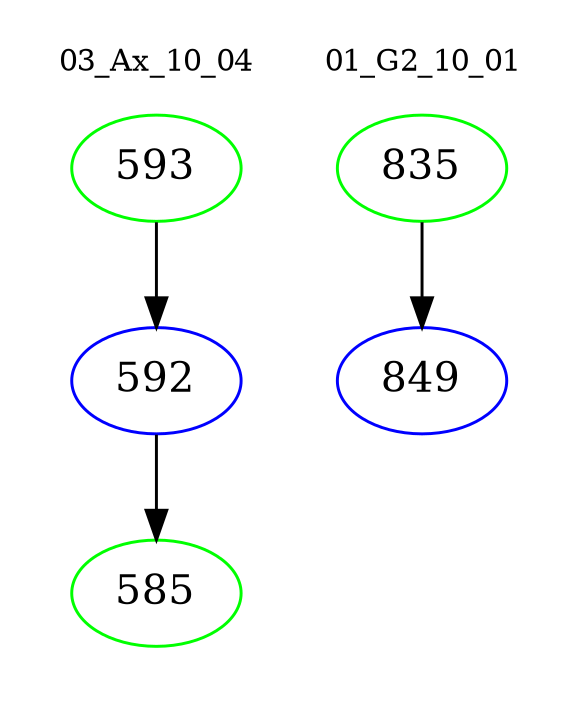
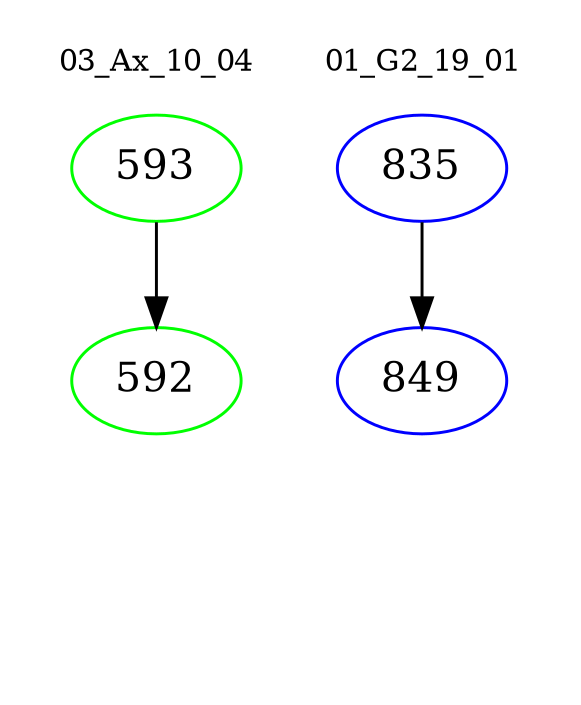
cluster "01_G2_10_01": label "01_G2_10_01" -> "01_G2_19_01"
node "835": color green -> blue
node "592": color blue -> green
node "585": removed
